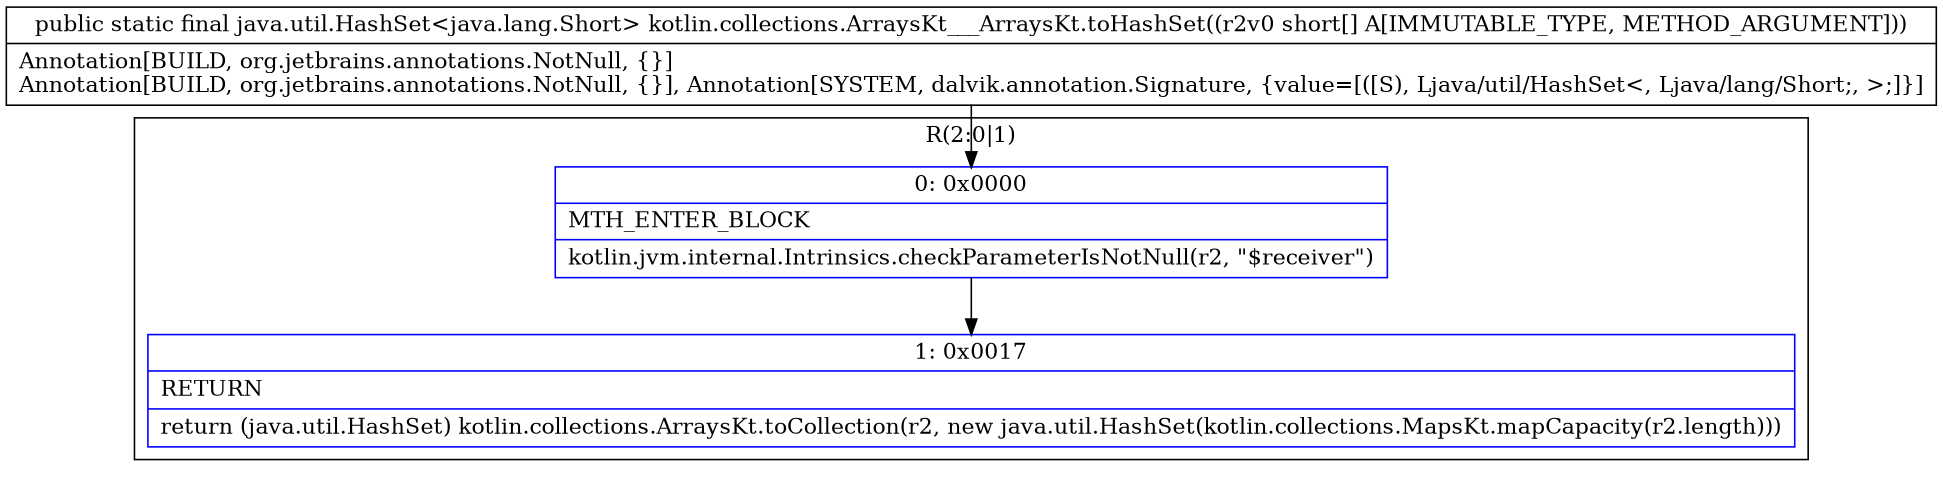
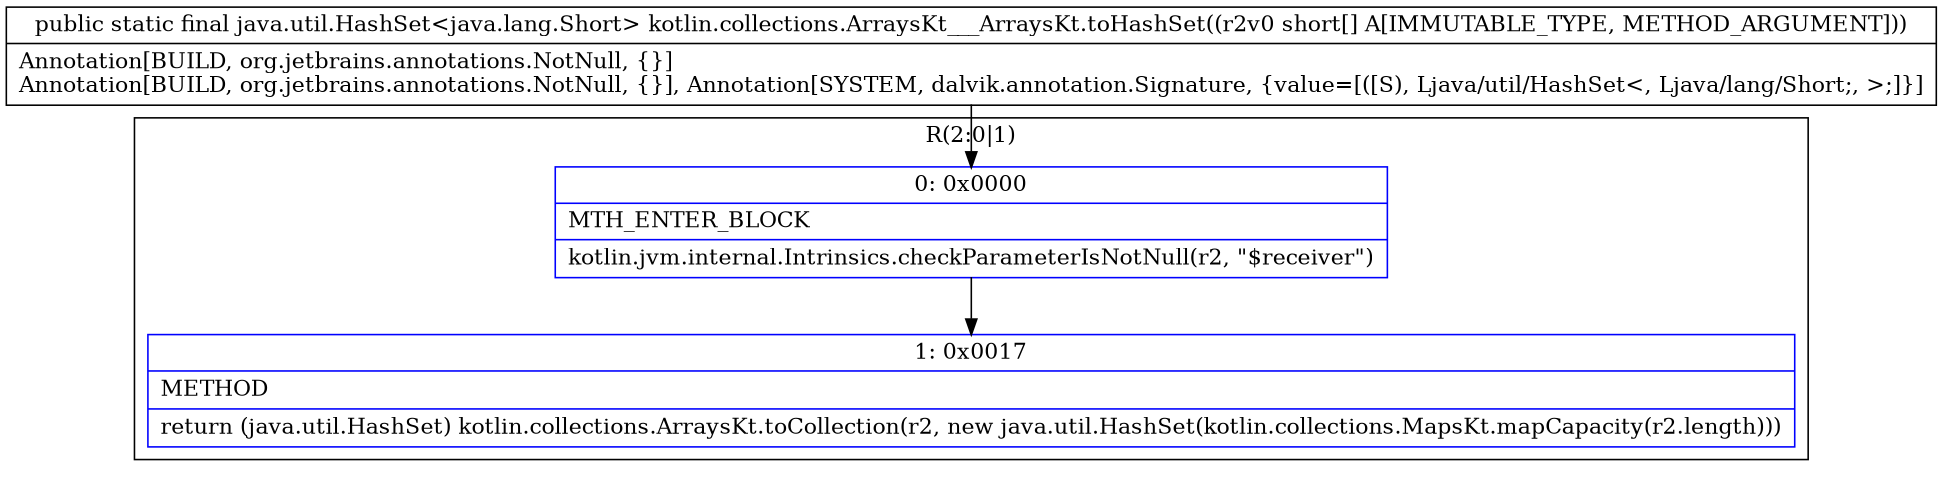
node "1: 0x0017": text "RETURN" -> "METHOD"
